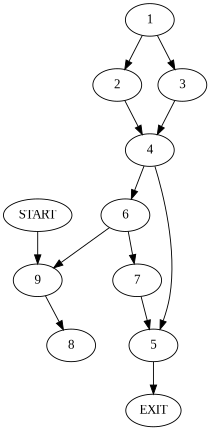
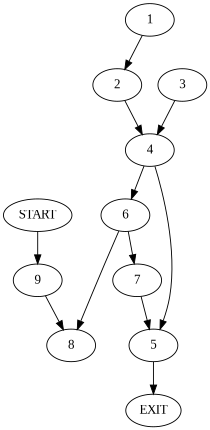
edge "1" -> "3": removed
edge "6" -> "9": now "6" -> "8"
